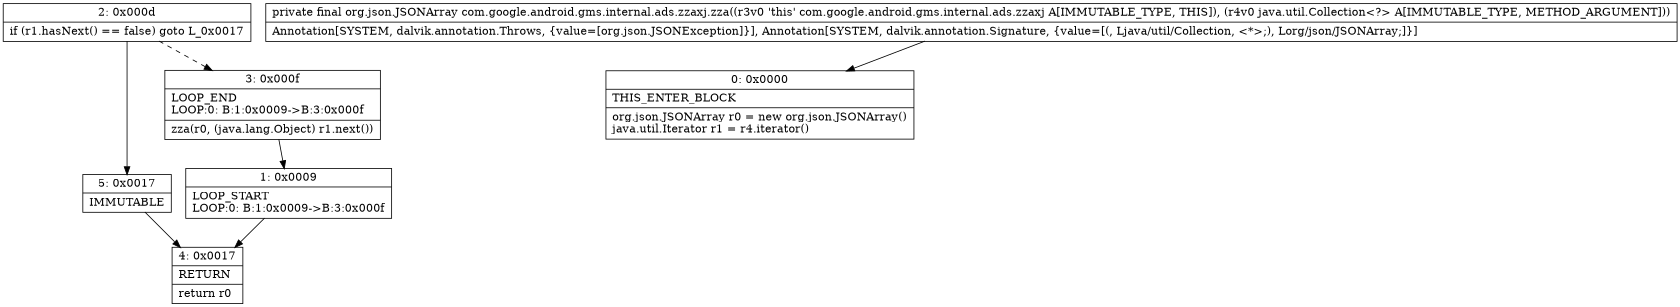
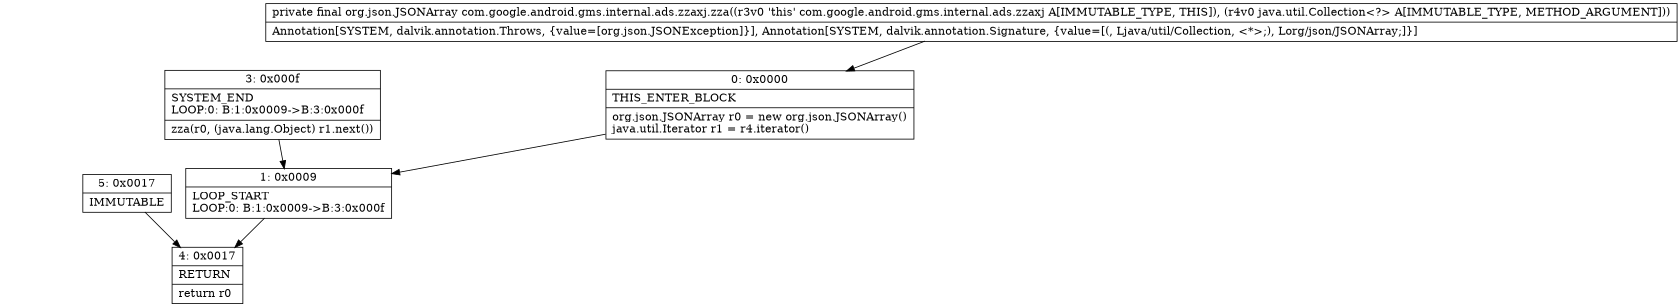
node "2: 0x000d": removed
node "3: 0x000f": text "LOOP_END" -> "SYSTEM_END"
edge "0: 0x0000" -> "1: 0x0009": added
